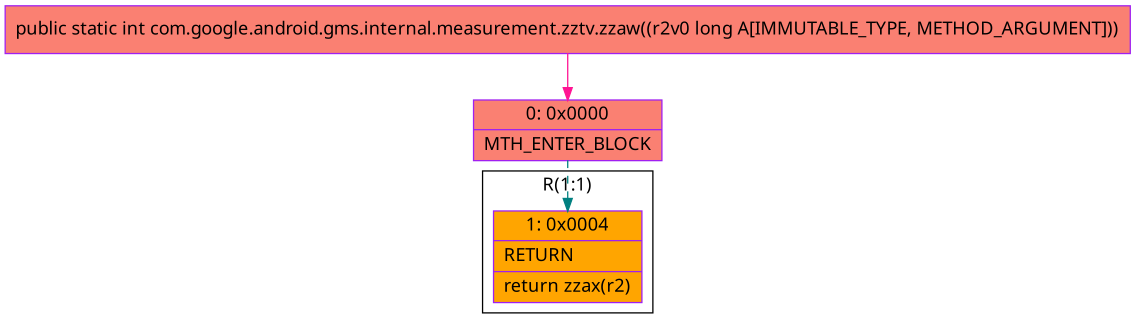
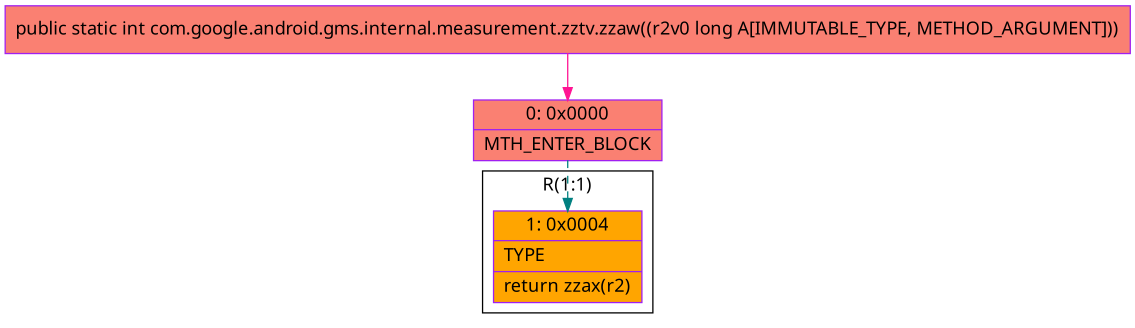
node "1: 0x0004": text "RETURN" -> "TYPE"
